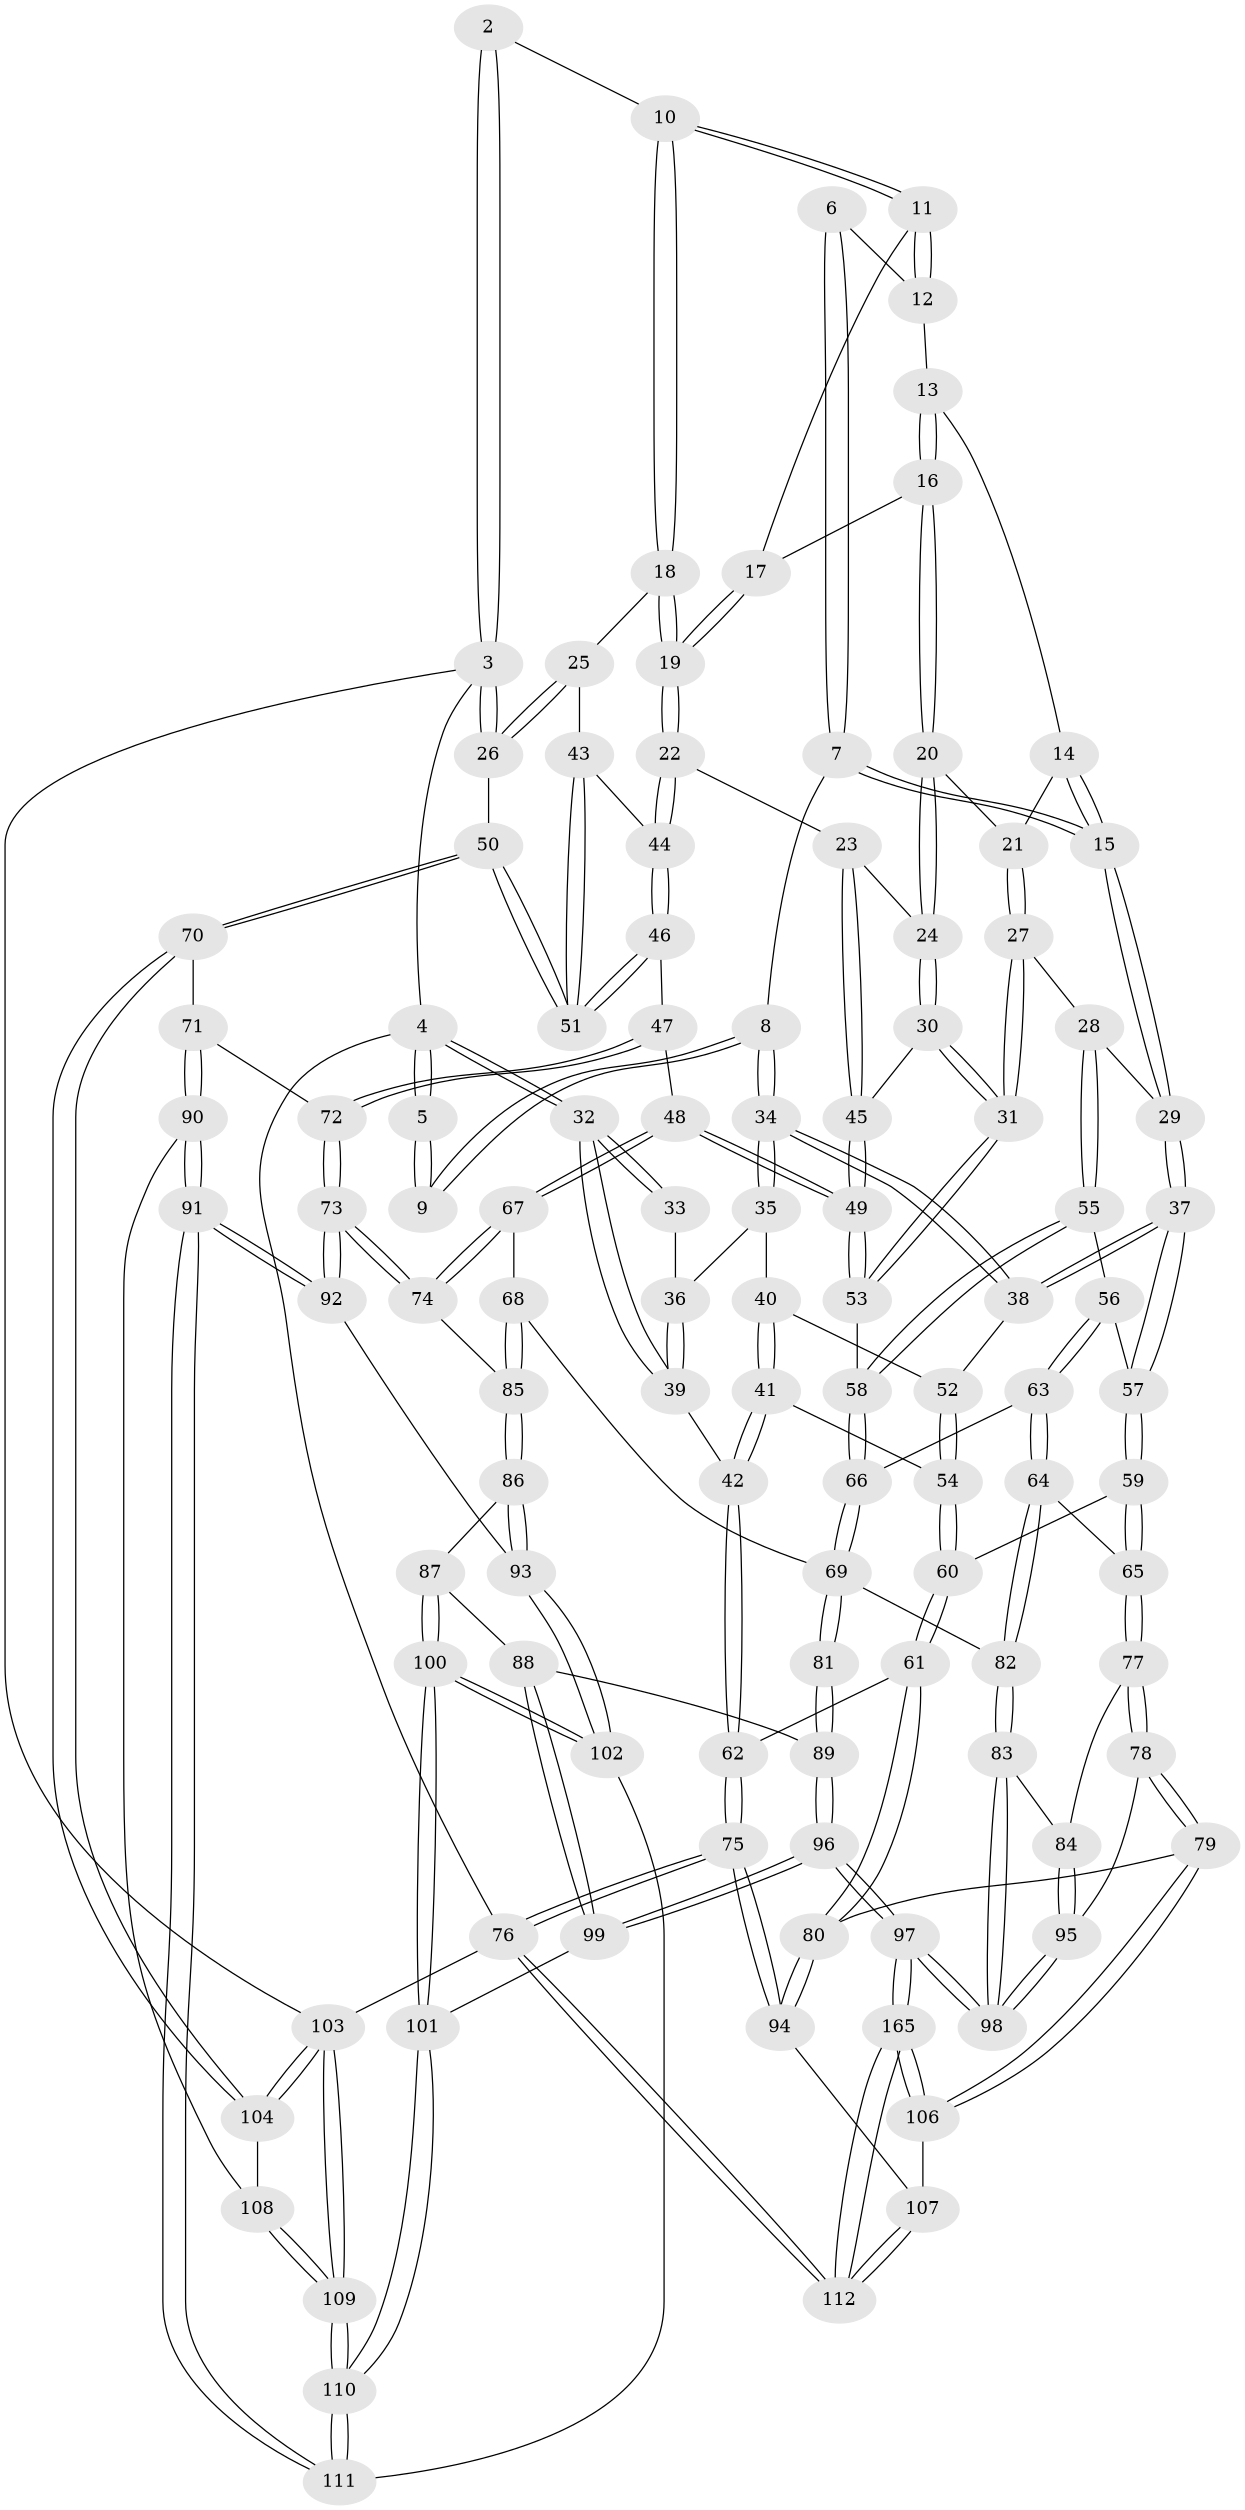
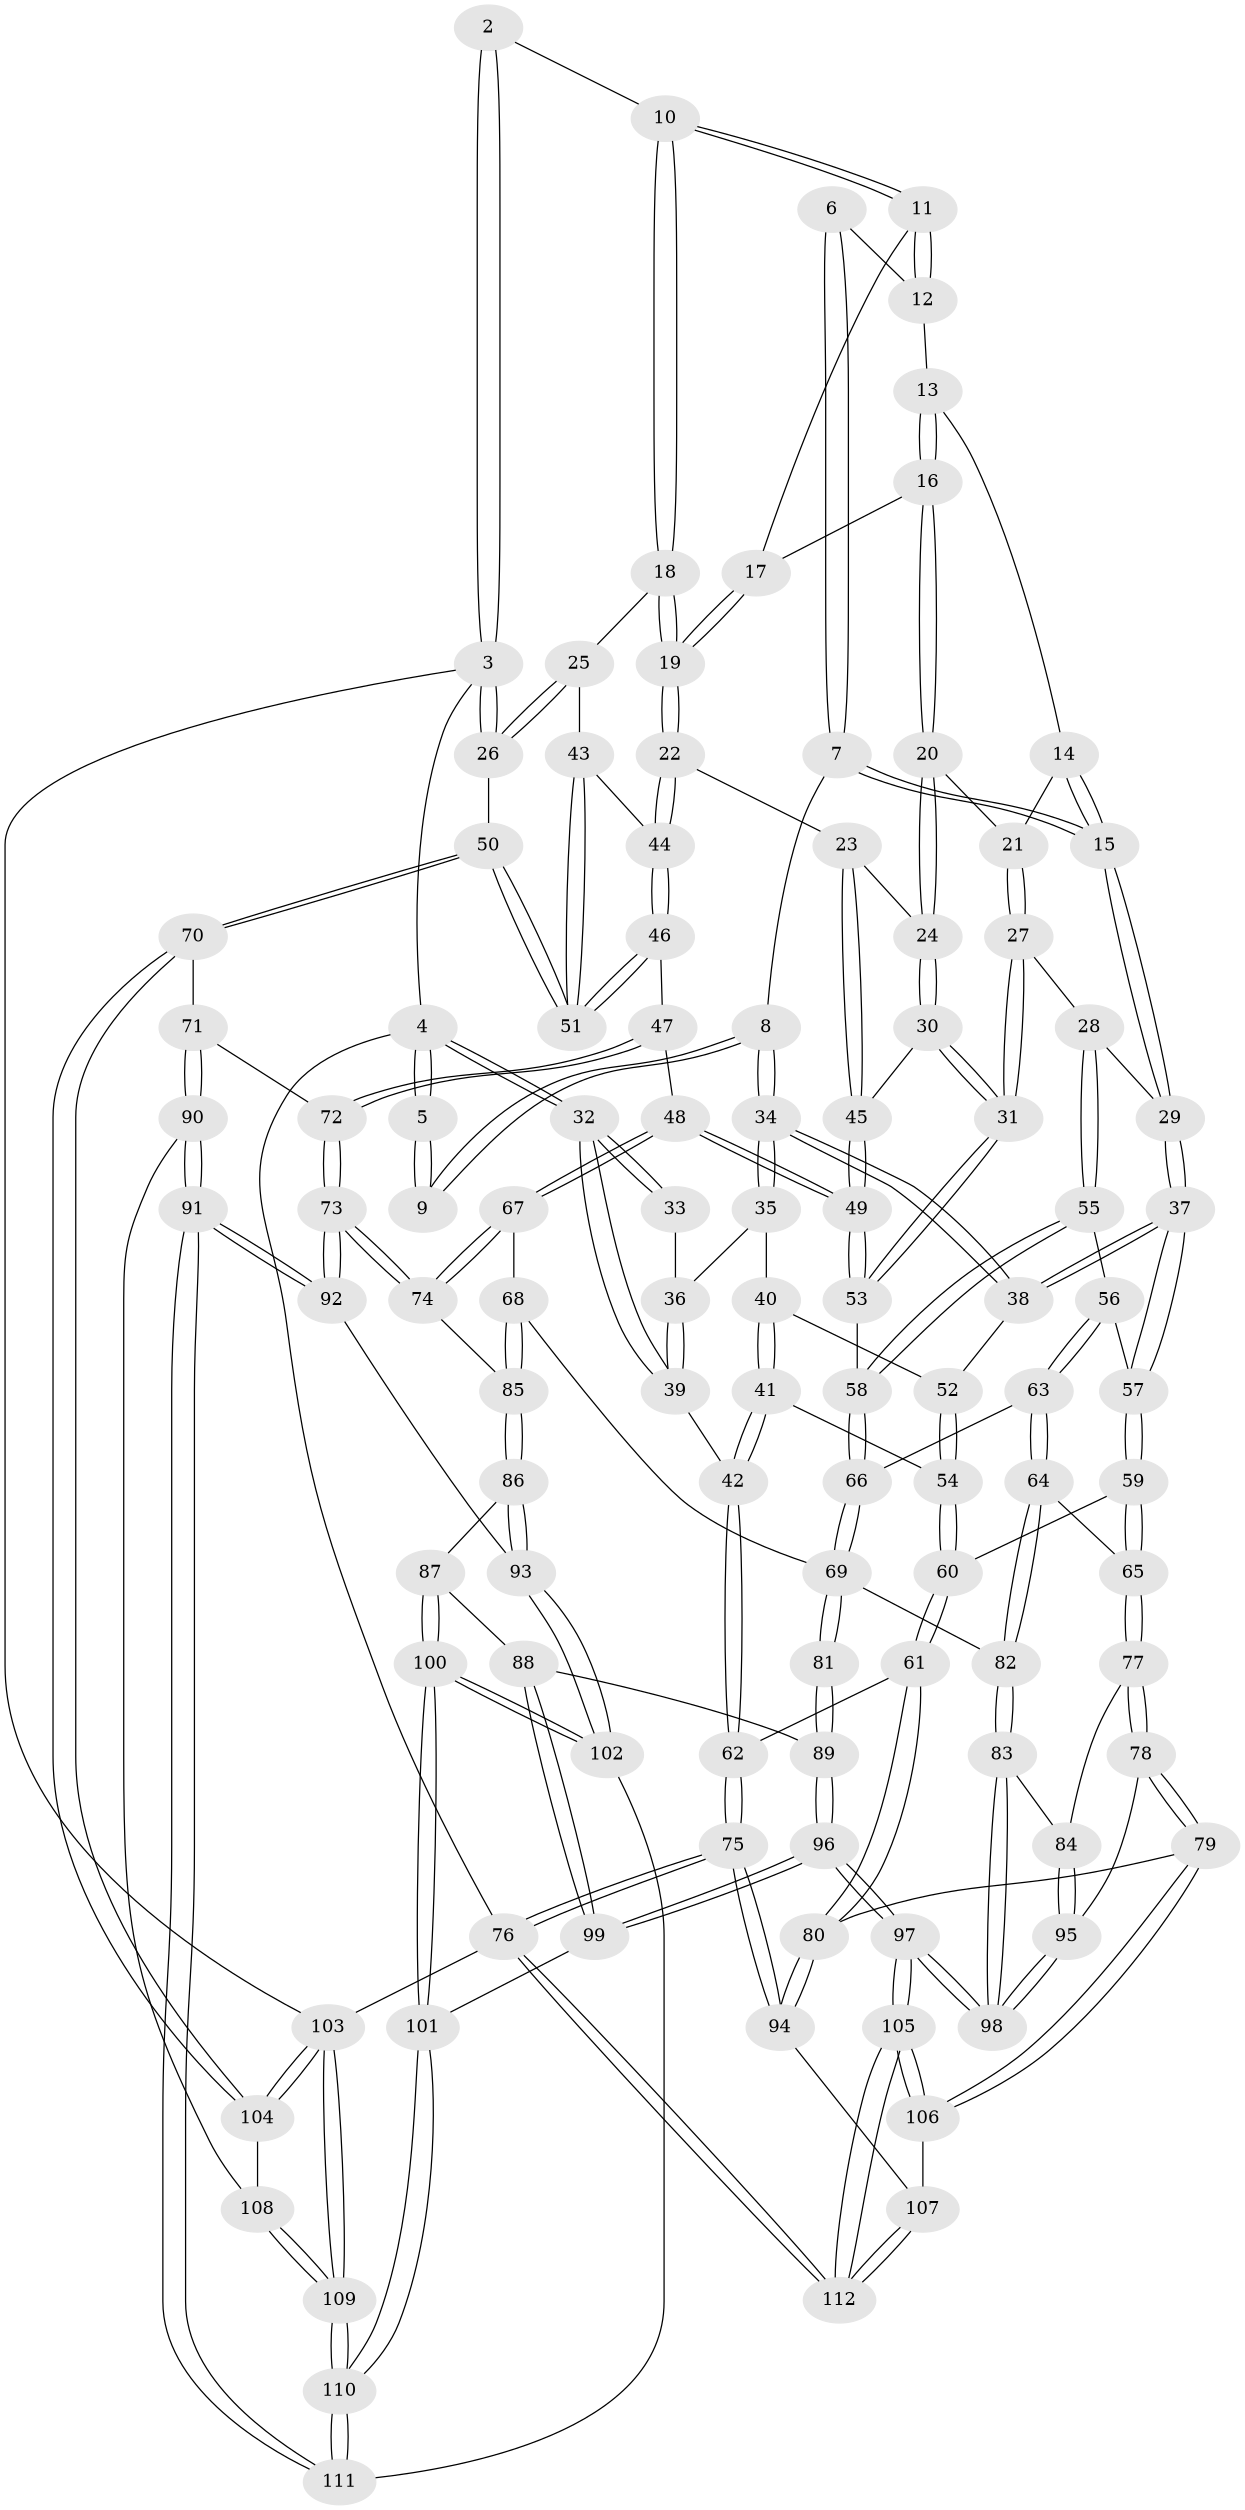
node "165": label "165" -> "105"
